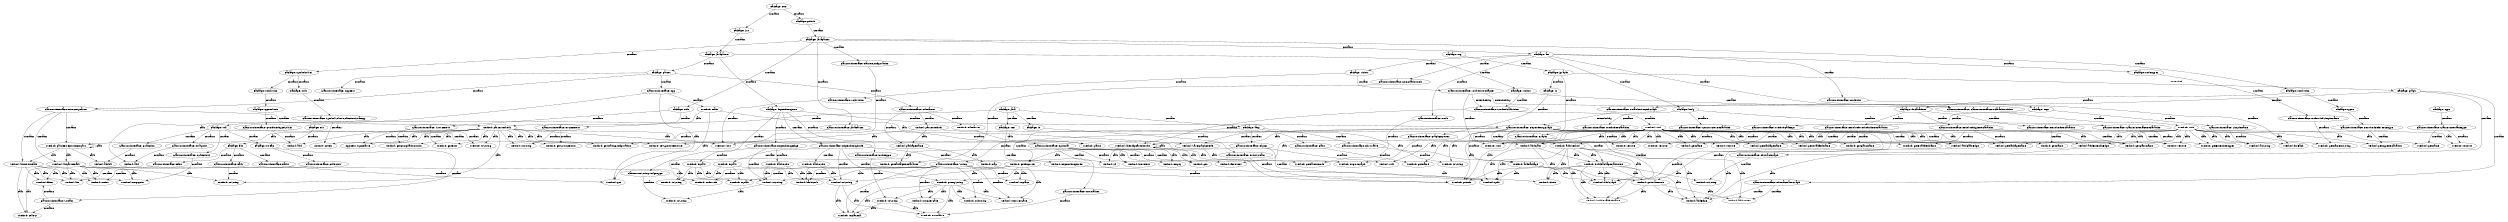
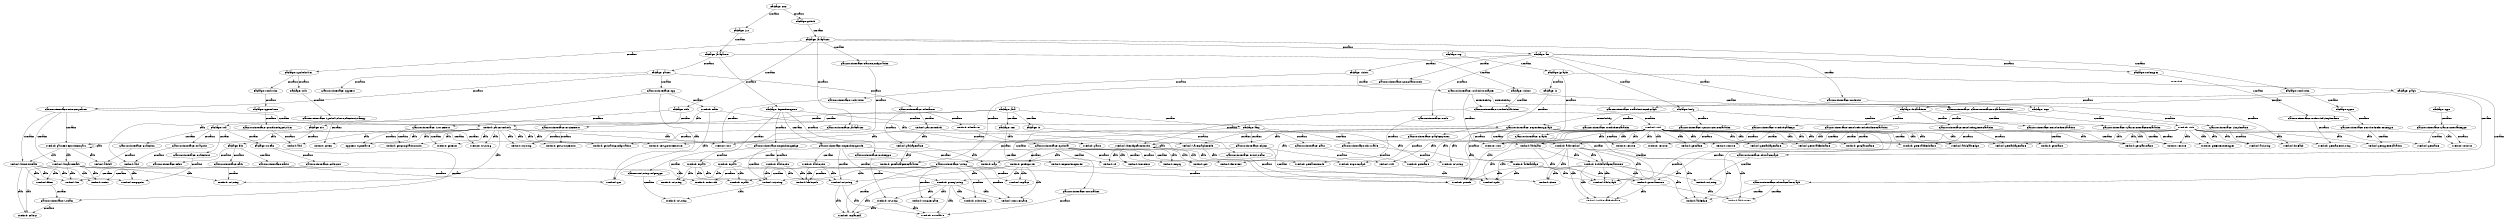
edge "Package: java" -> "Package: nio": added, label "contains"
node "Method: addExtendsEdge": removed
edge "Class_or_interface: Optional" -> "Method: map": added, label "contains"
edge "Class_or_interface: Stream" -> "Method: filter": reversed
edge "Method: generateTree" -> "Method: addEdge": removed, label "calls"
